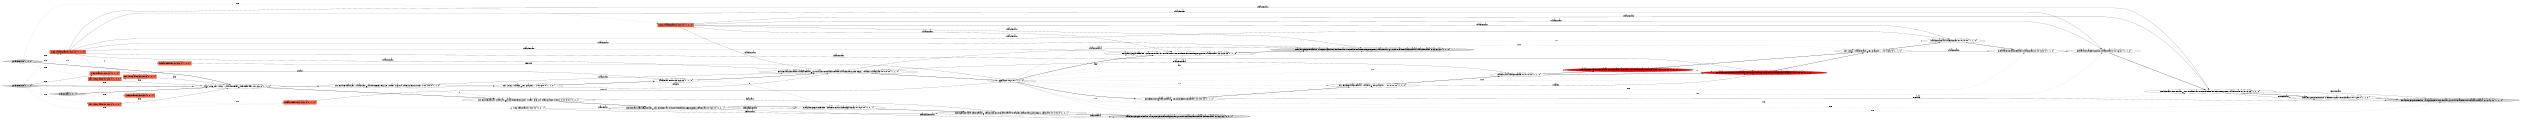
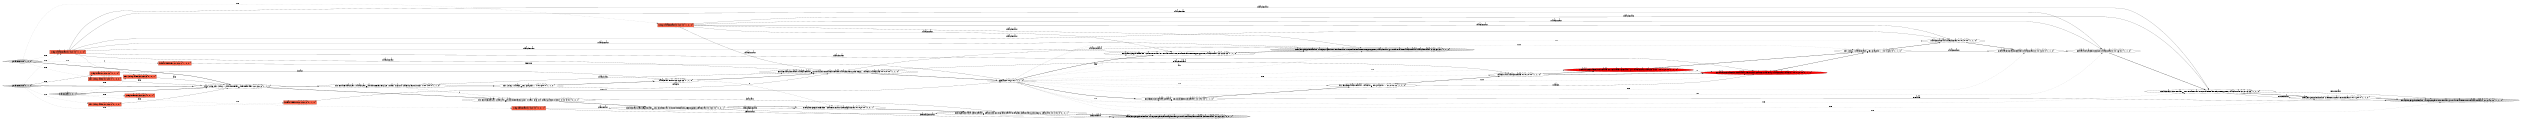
edge "isRestore@@@8@@@['1', '1', '0']" -> "rollbackM.add(rollbackMetadata)@@@11@@@['1', '1', '0']": added, label "true"
node "String cleanInstant@@@2@@@['0', '0', '1']": fillcolor white -> tomato
